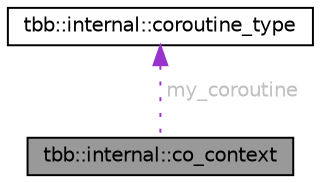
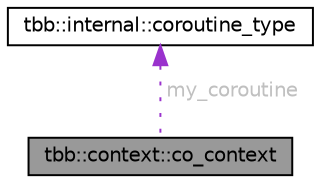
node "tbb::internal::co_context": label "tbb::internal::co_context" -> "tbb::context::co_context"
